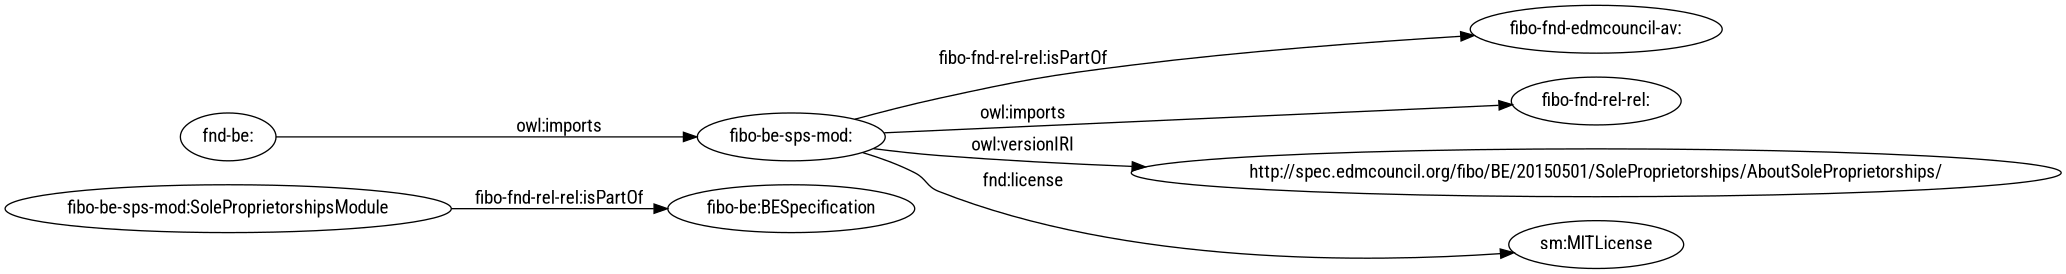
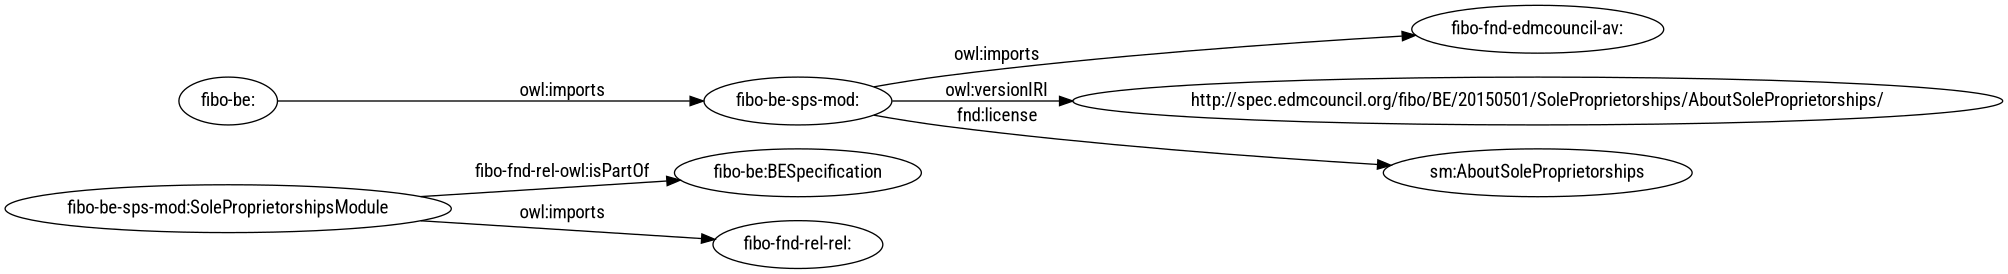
edge "fibo-be-sps-mod:" -> "fibo-fnd-edmcouncil-av:": label "fibo-fnd-rel-rel:isPartOf" -> "owl:imports"
edge "fibo-be-sps-mod:" -> "fibo-fnd-rel-rel:": now "fibo-be-sps-mod:SoleProprietorshipsModule" -> "fibo-fnd-rel-rel:"
node "fnd-be:": label "fnd-be:" -> "fibo-be:"
edge "fibo-be-sps-mod:SoleProprietorshipsModule" -> "fibo-be:BESpecification": label "fibo-fnd-rel-rel:isPartOf" -> "fibo-fnd-rel-owl:isPartOf"
node "sm:MITLicense": label "sm:MITLicense" -> "sm:AboutSoleProprietorships"
